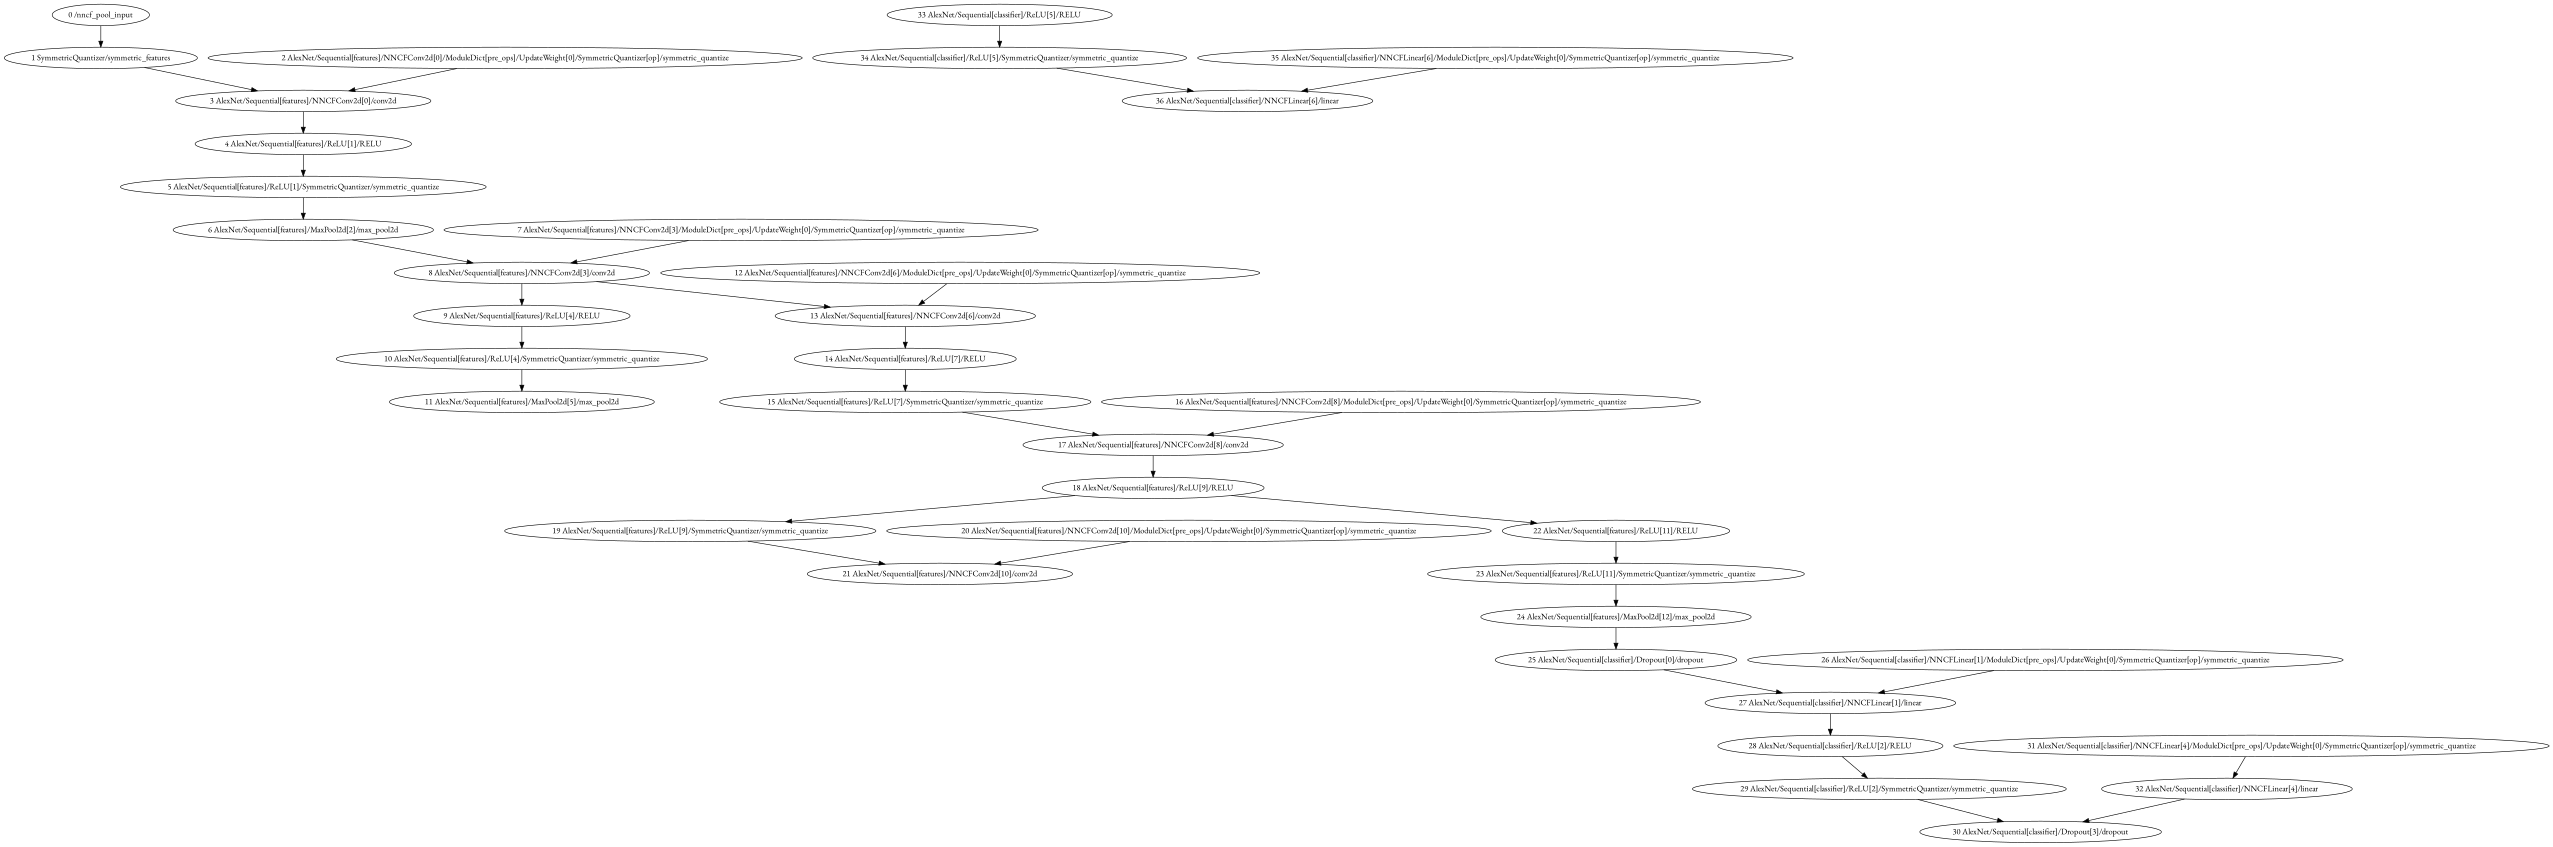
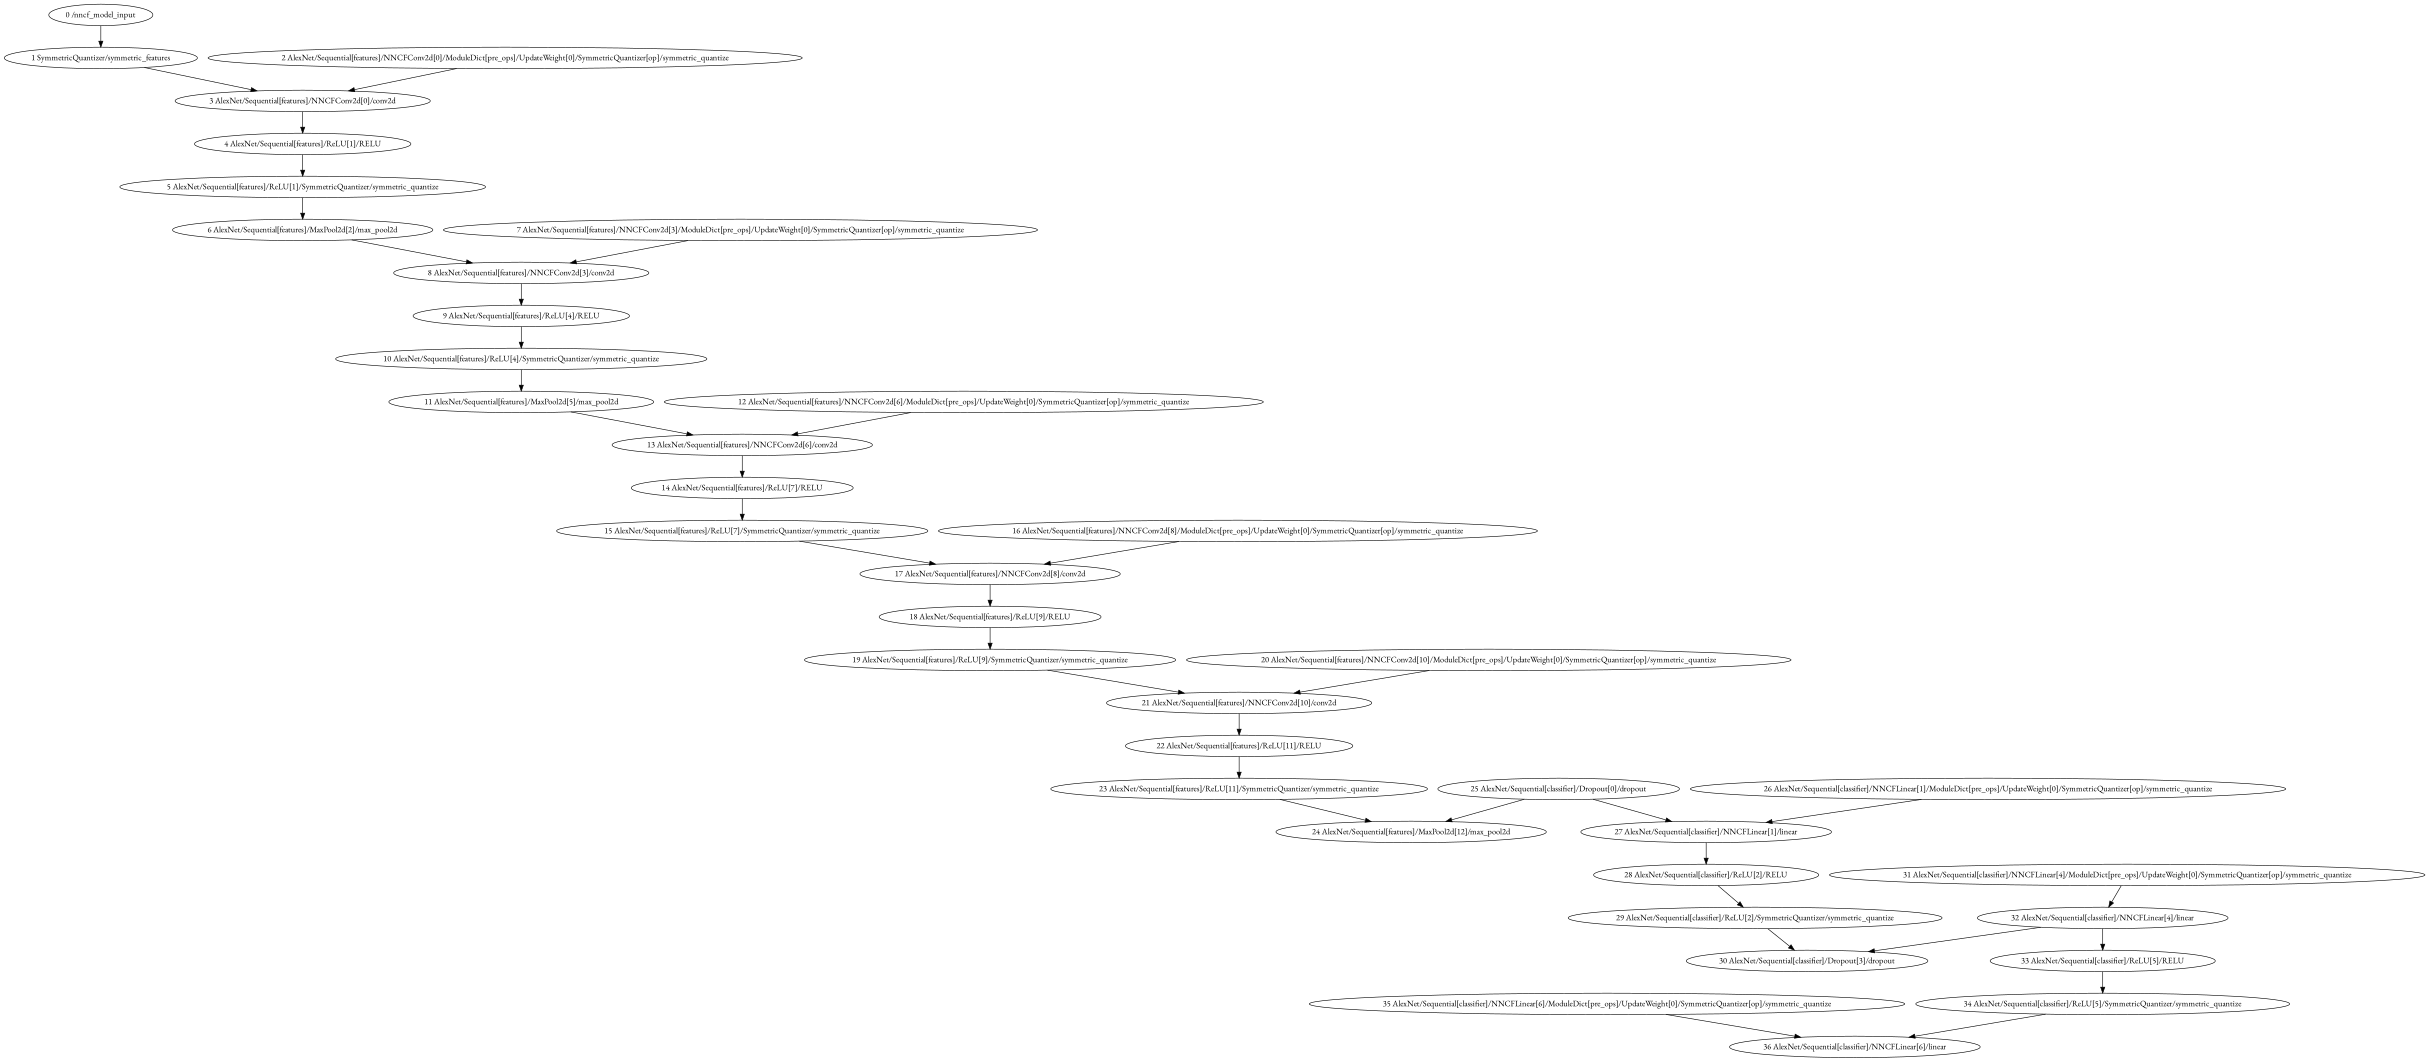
node "0 /nncf_pool_input": label "0 /nncf_pool_input" -> "0 /nncf_model_input"
edge "8 AlexNet/Sequential[features]/NNCFConv2d[3]/conv2d" -> "13 AlexNet/Sequential[features]/NNCFConv2d[6]/conv2d": now "11 AlexNet/Sequential[features]/MaxPool2d[5]/max_pool2d" -> "13 AlexNet/Sequential[features]/NNCFConv2d[6]/conv2d"
edge "18 AlexNet/Sequential[features]/ReLU[9]/RELU" -> "22 AlexNet/Sequential[features]/ReLU[11]/RELU": now "21 AlexNet/Sequential[features]/NNCFConv2d[10]/conv2d" -> "22 AlexNet/Sequential[features]/ReLU[11]/RELU"
edge "24 AlexNet/Sequential[features]/MaxPool2d[12]/max_pool2d" -> "25 AlexNet/Sequential[classifier]/Dropout[0]/dropout": reversed
edge "32 AlexNet/Sequential[classifier]/NNCFLinear[4]/linear" -> "33 AlexNet/Sequential[classifier]/ReLU[5]/RELU": added
